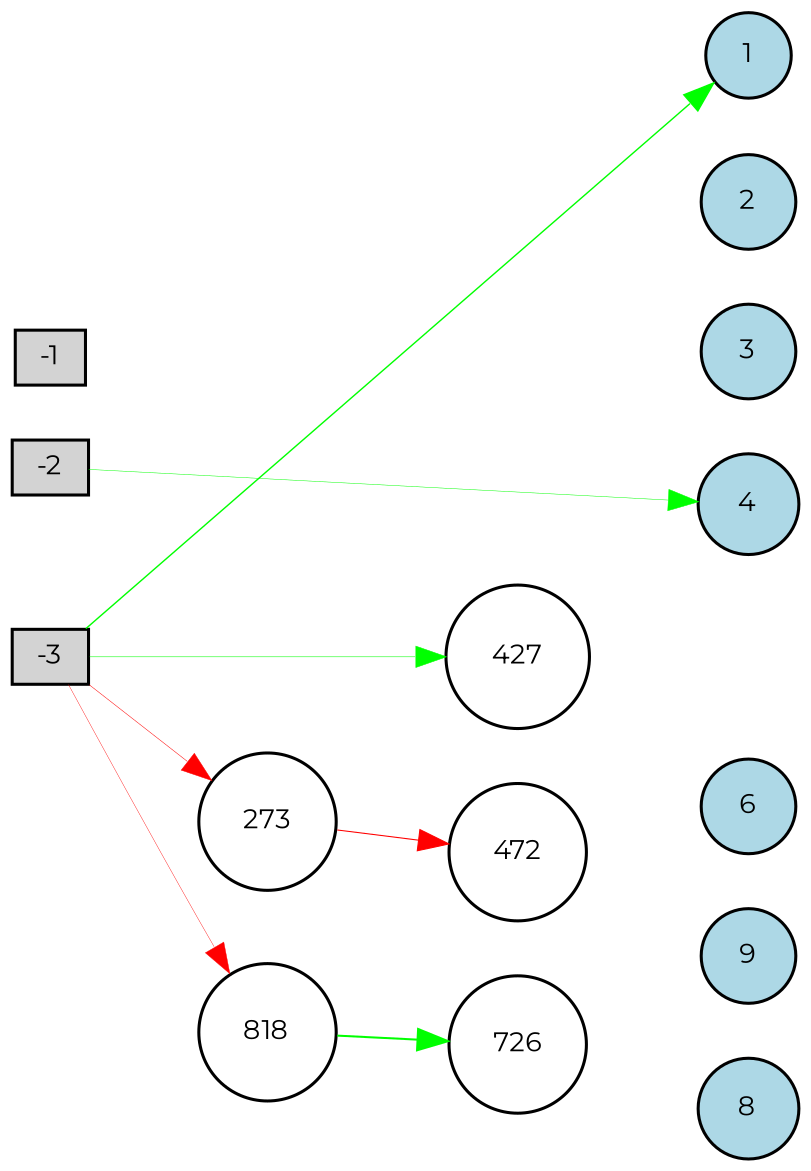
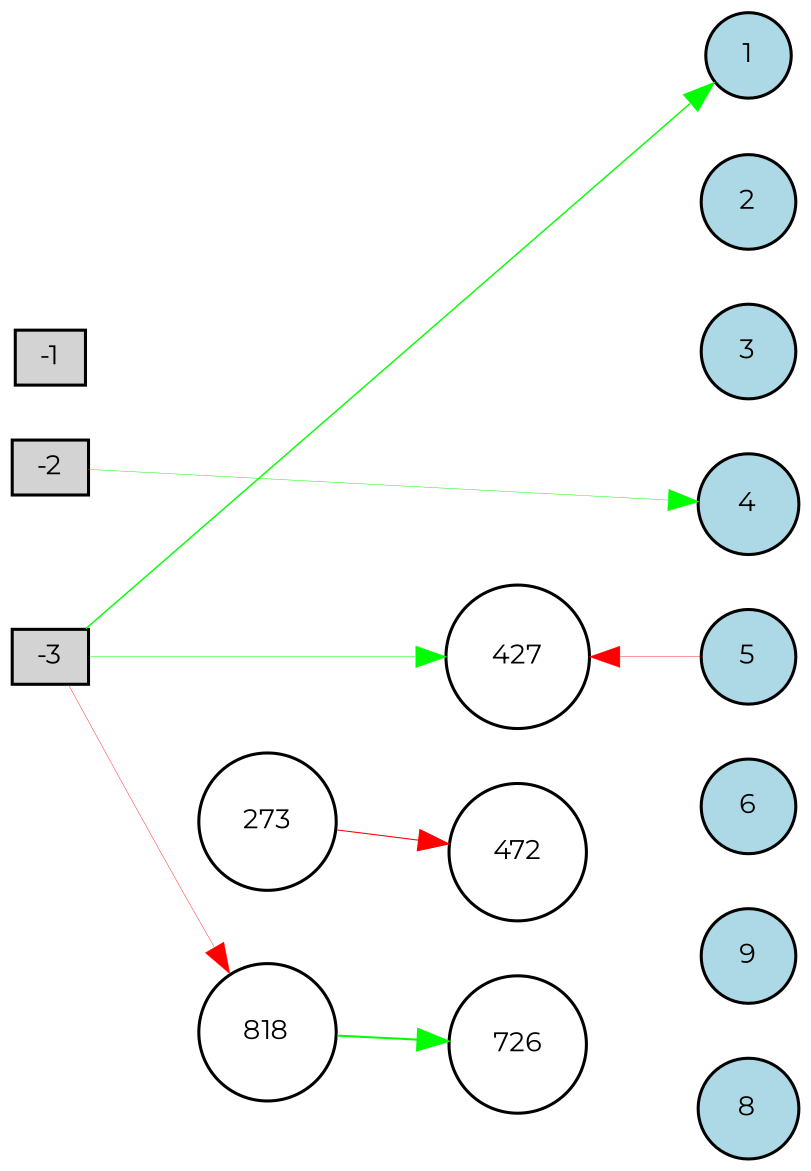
node "5": added
edge "-3" -> "273": removed
